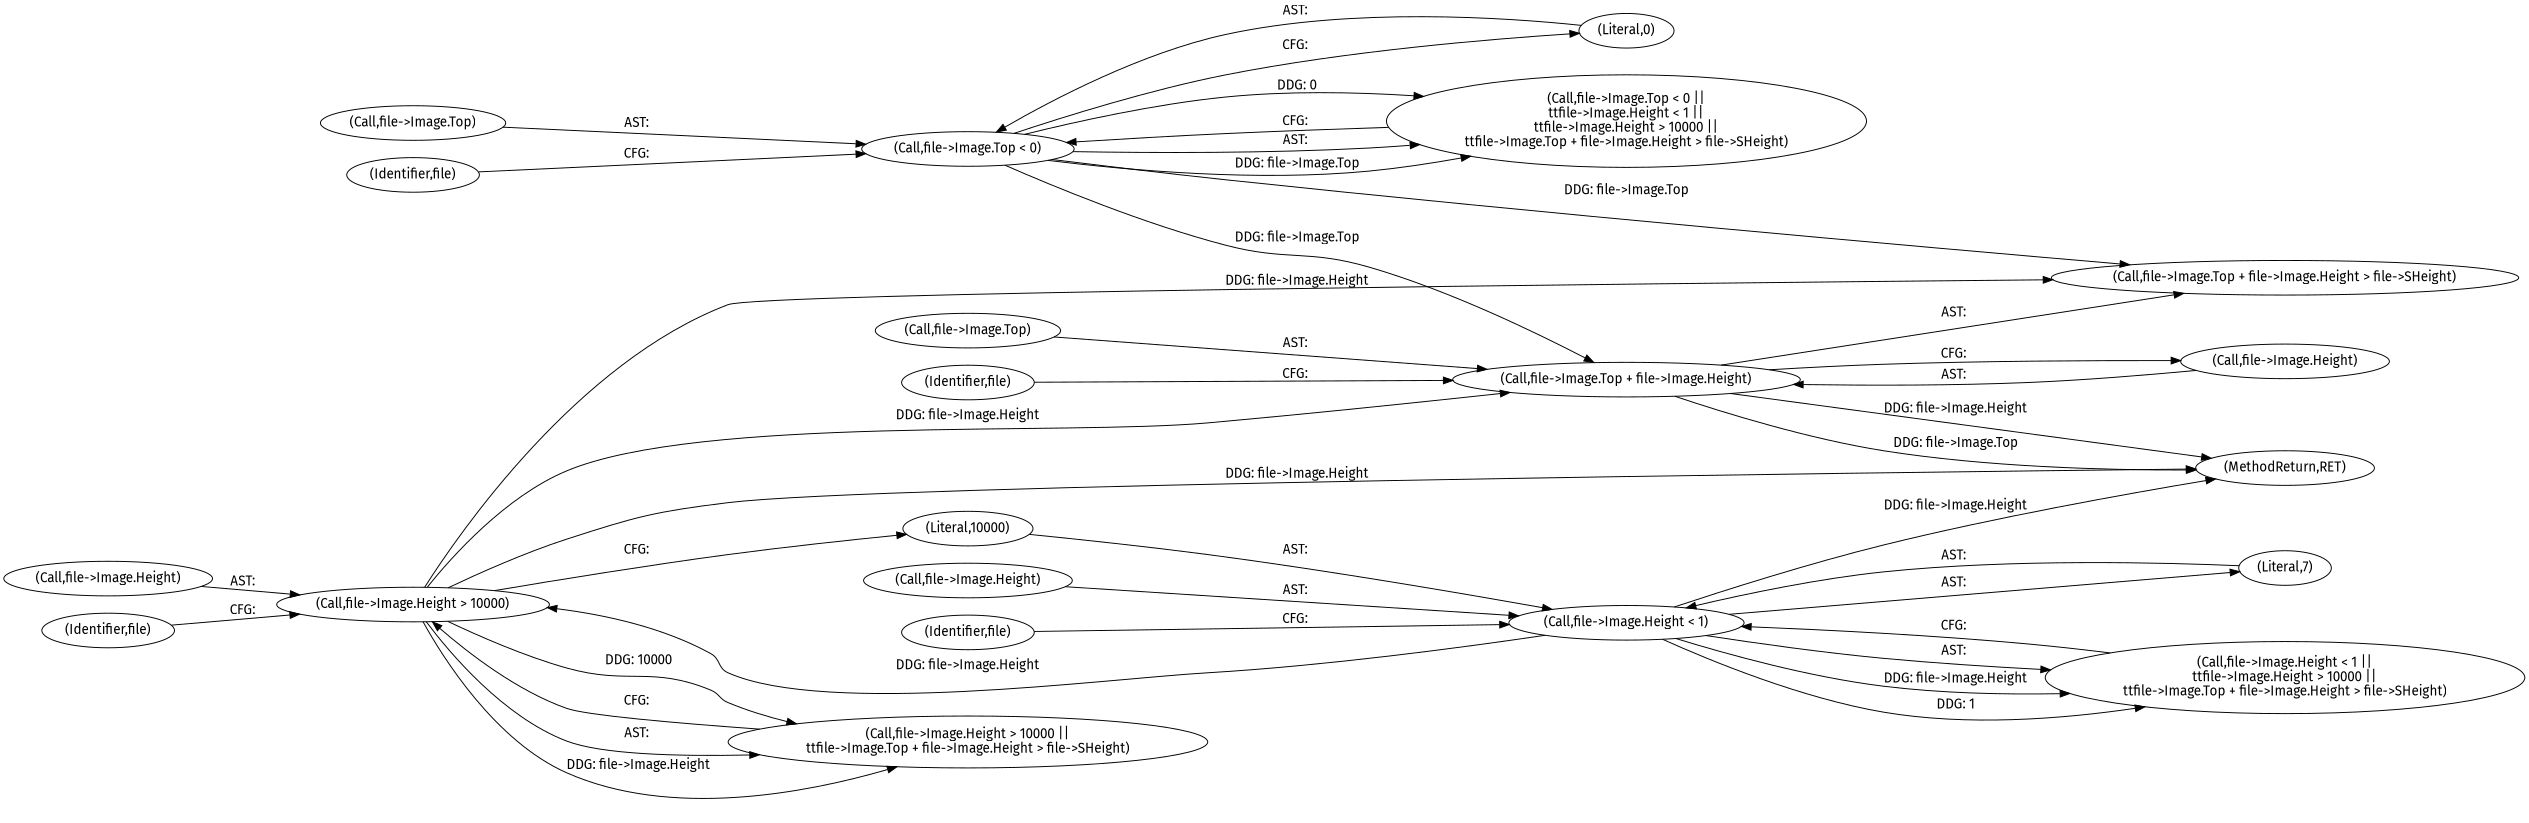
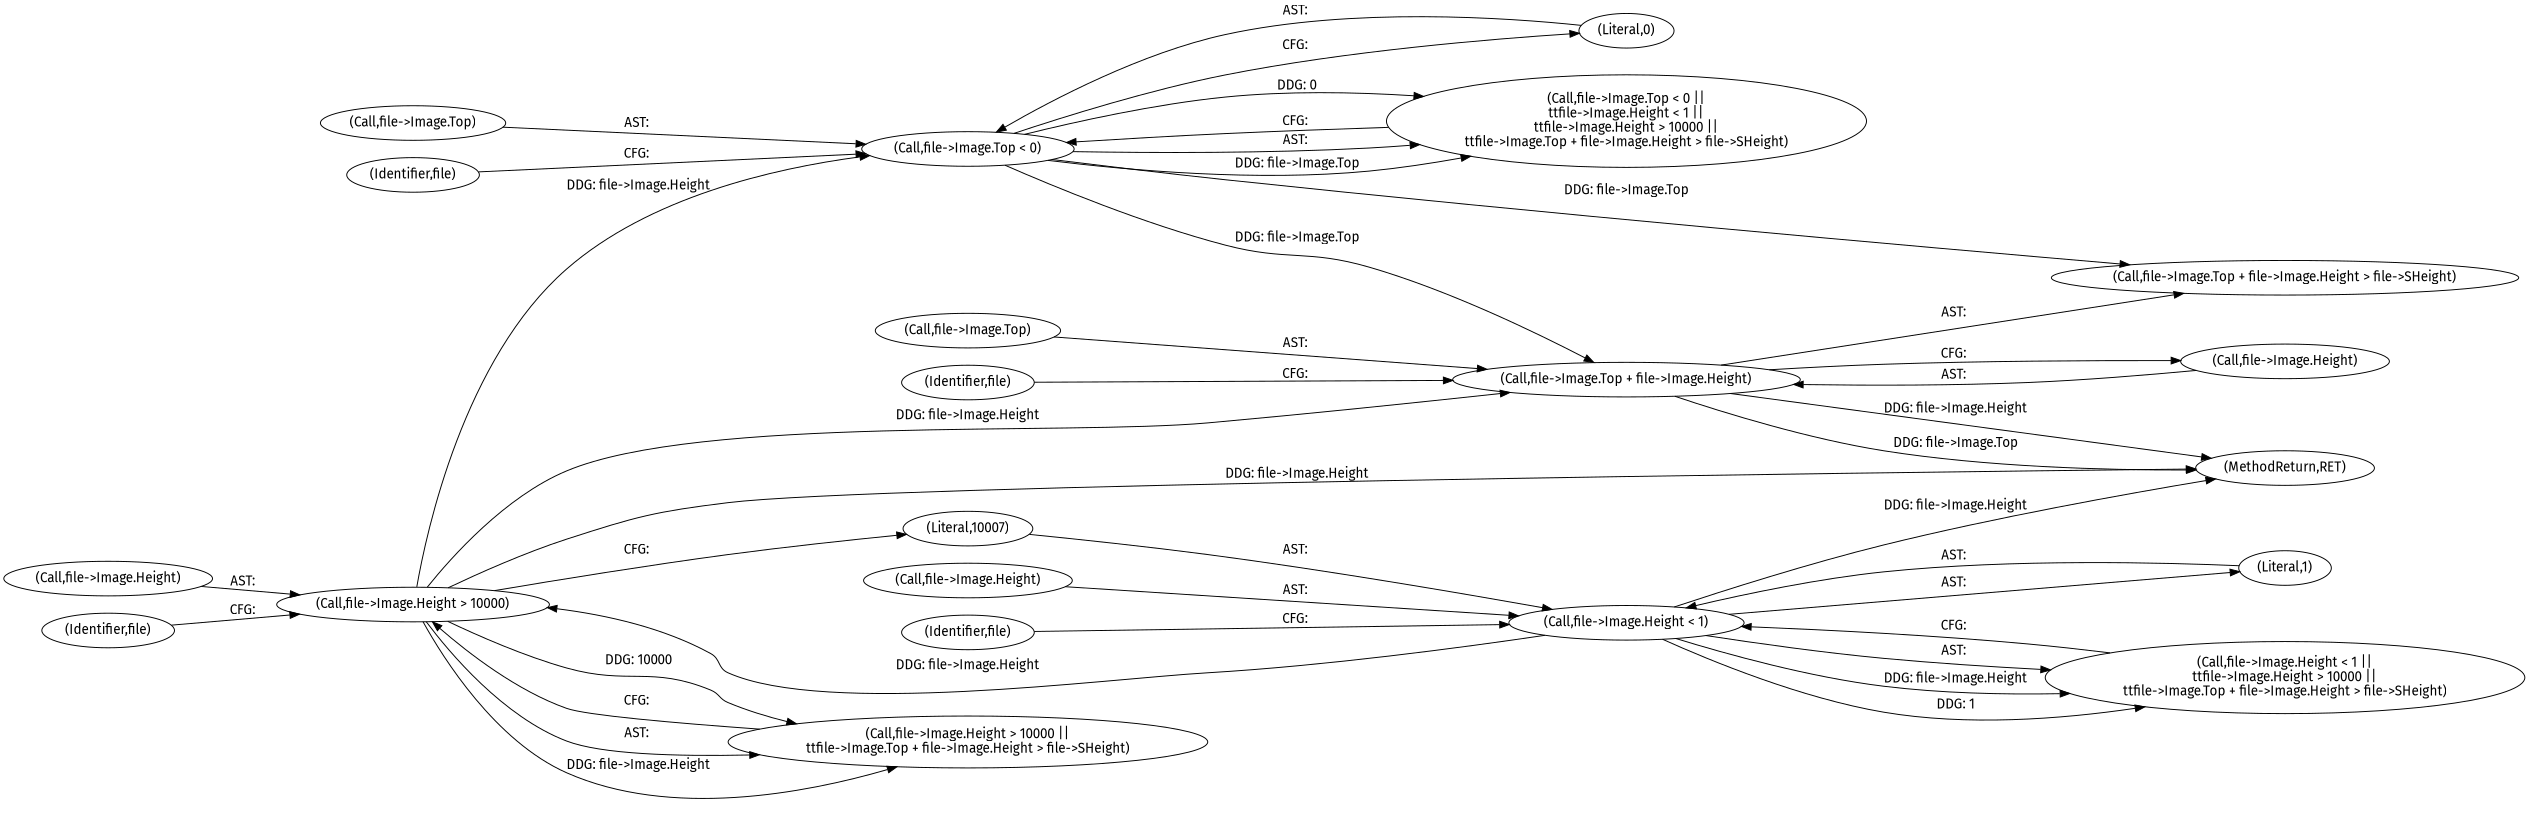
edge "(Call,file->Image.Height > 10000)" -> "(Call,file->Image.Top + file->Image.Height > file->SHeight)": now "(Call,file->Image.Height > 10000)" -> "(Call,file->Image.Top < 0)"
node "(Literal,10000)": label "(Literal,10000)" -> "(Literal,10007)"
node "(Literal,7)": label "(Literal,7)" -> "(Literal,1)"
